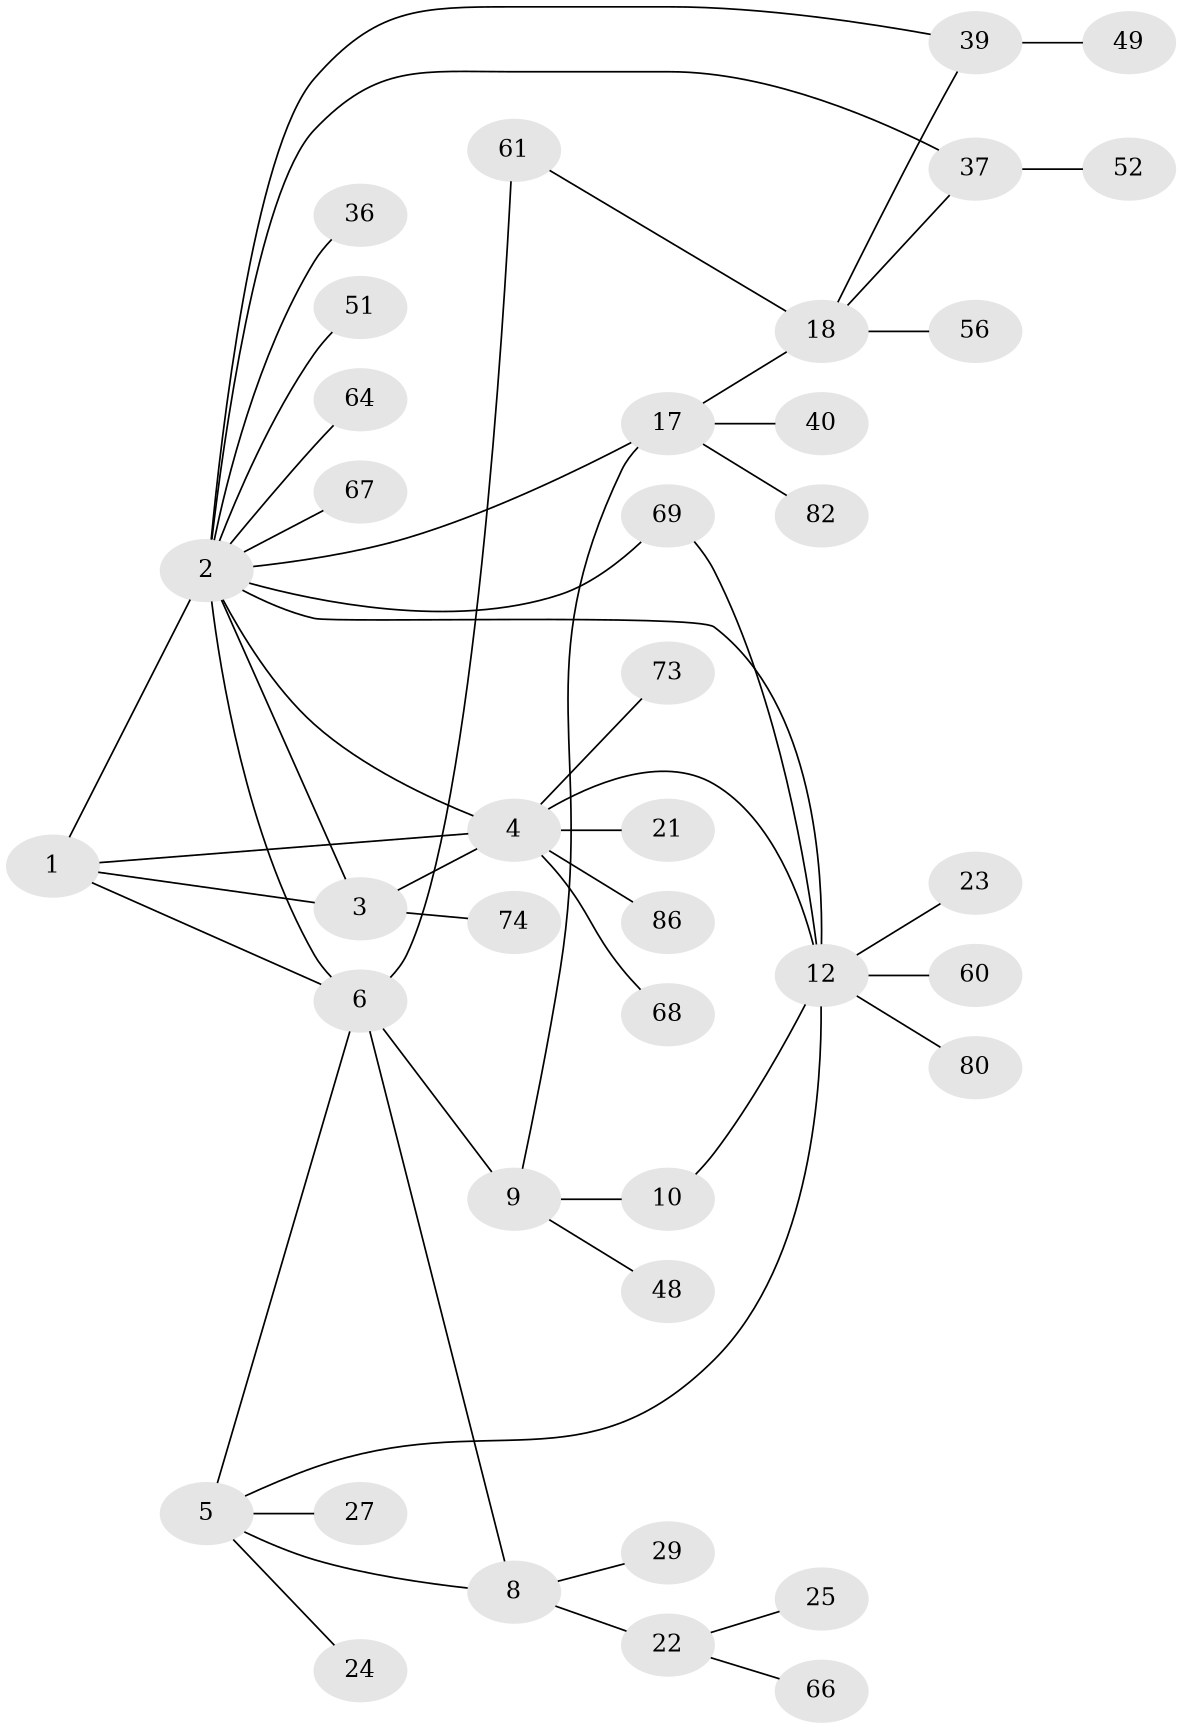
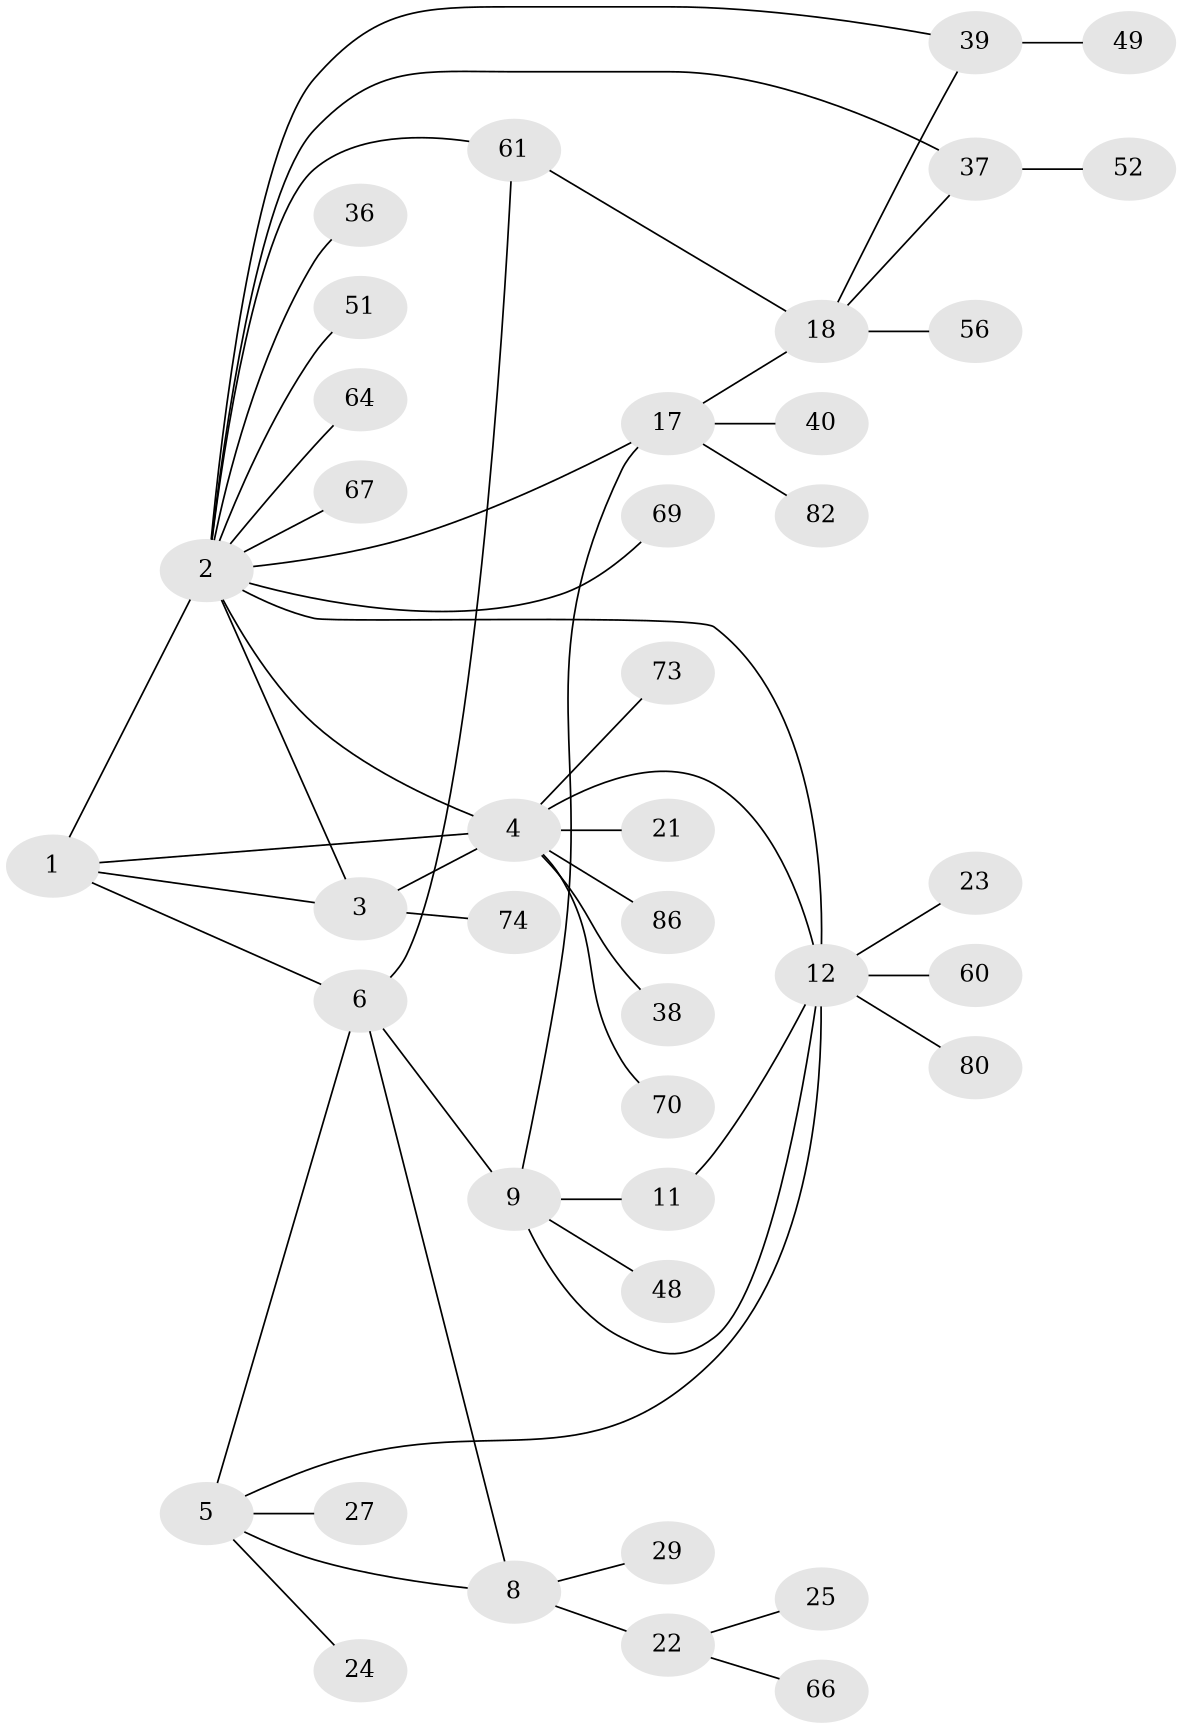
edge "69" -- "12": now "9" -- "12"
edge "2" -- "6": now "2" -- "61"
node "68": label "68" -> "38"
node "70": added
node "10": label "10" -> "11"
